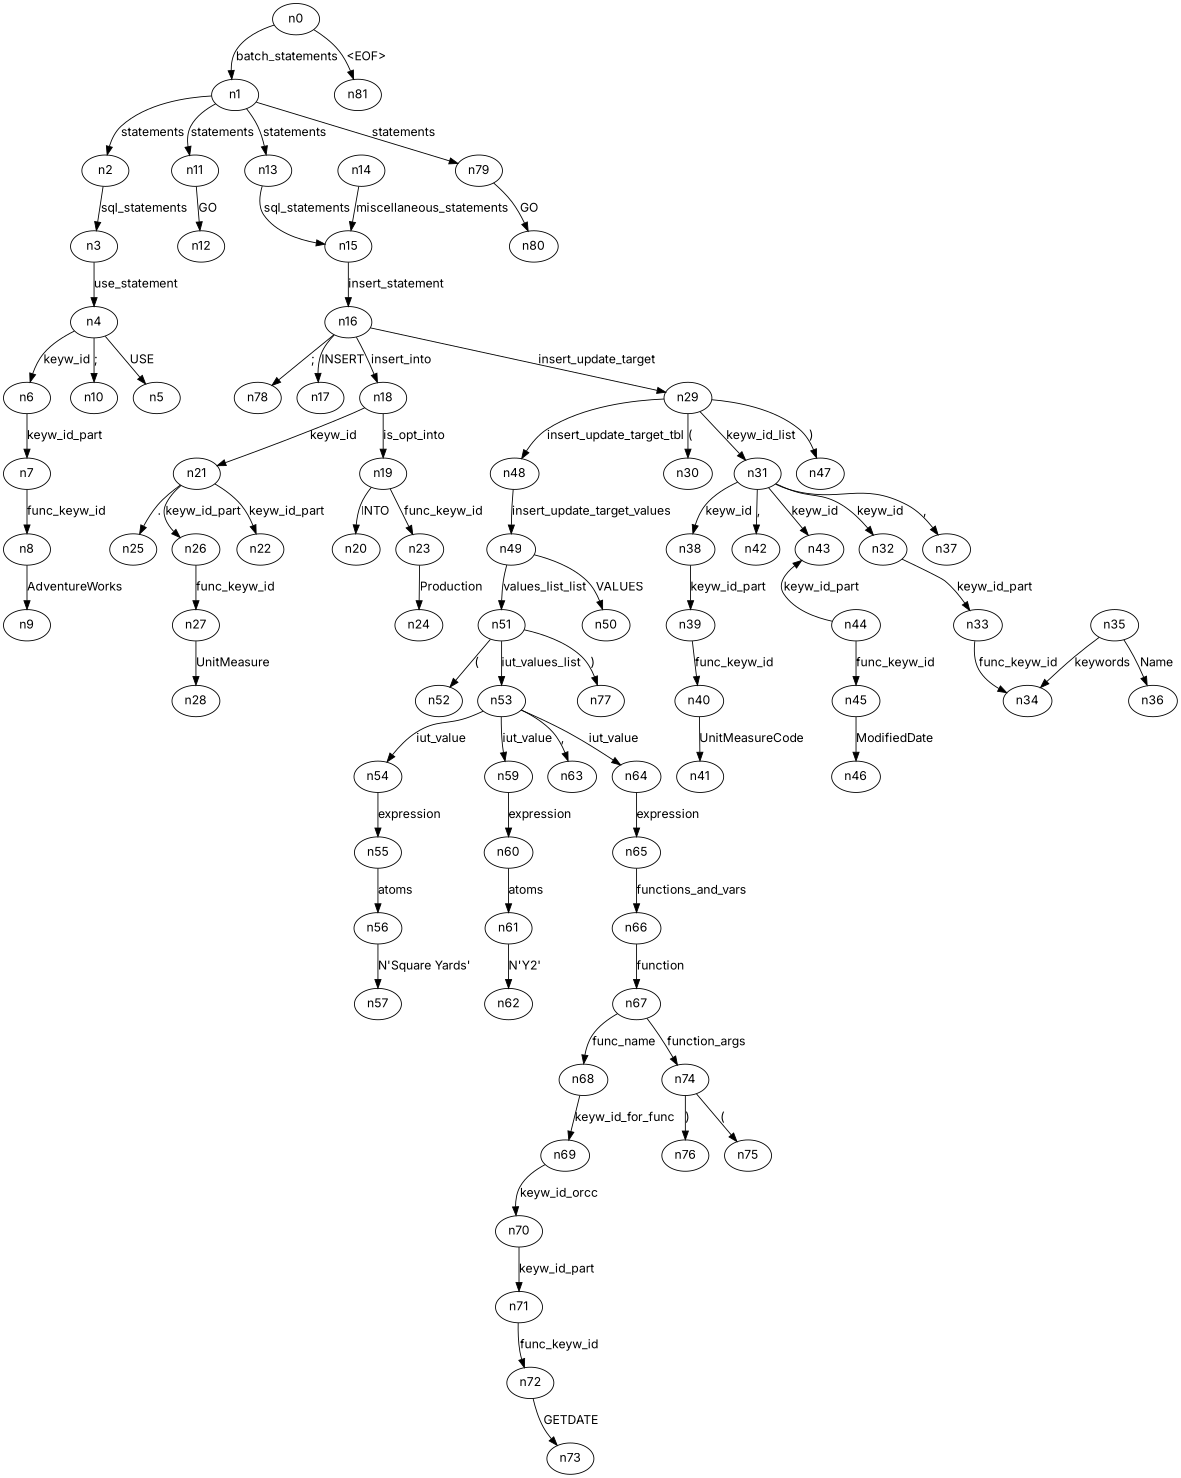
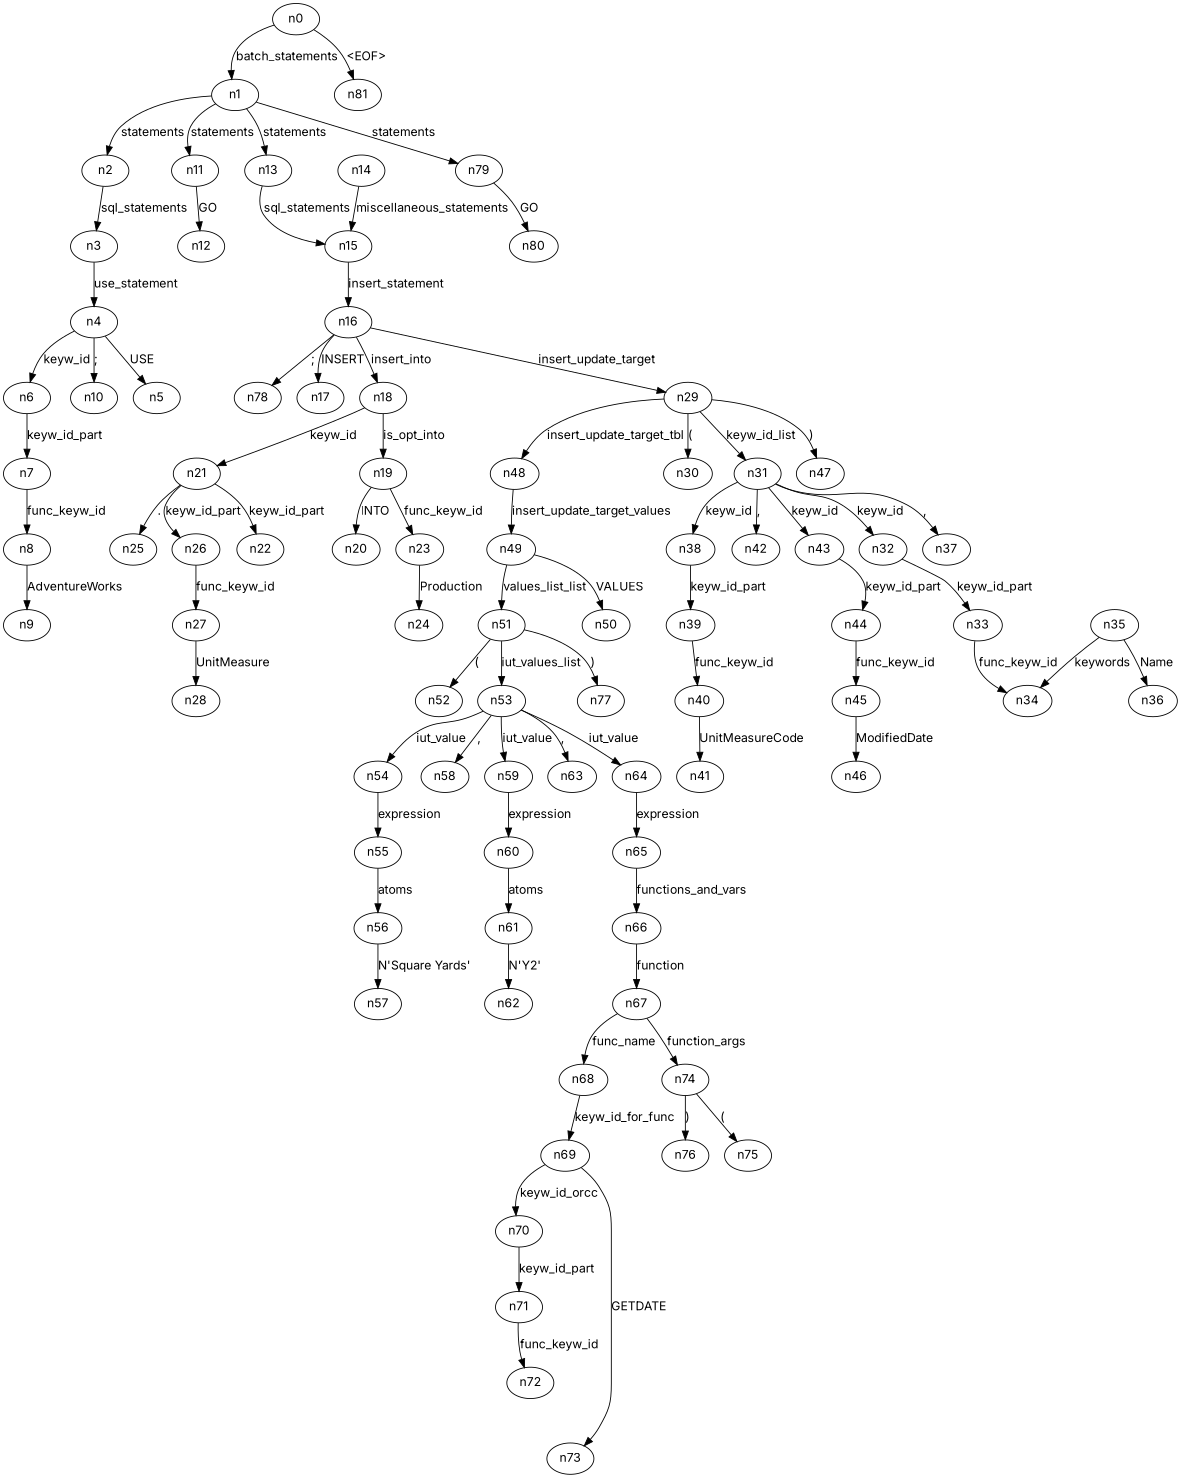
edge "n44" -> "n43": reversed
node "n58": added
edge "n72" -> "n73": now "n69" -> "n73"
